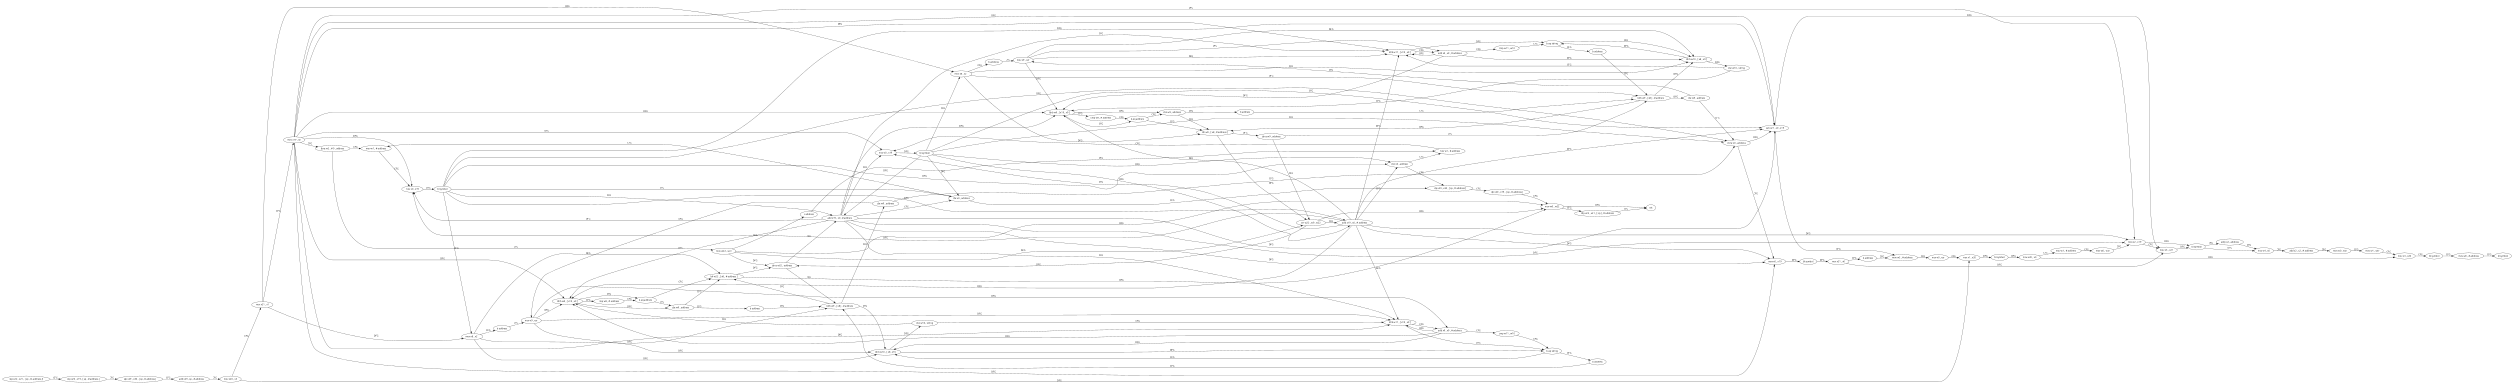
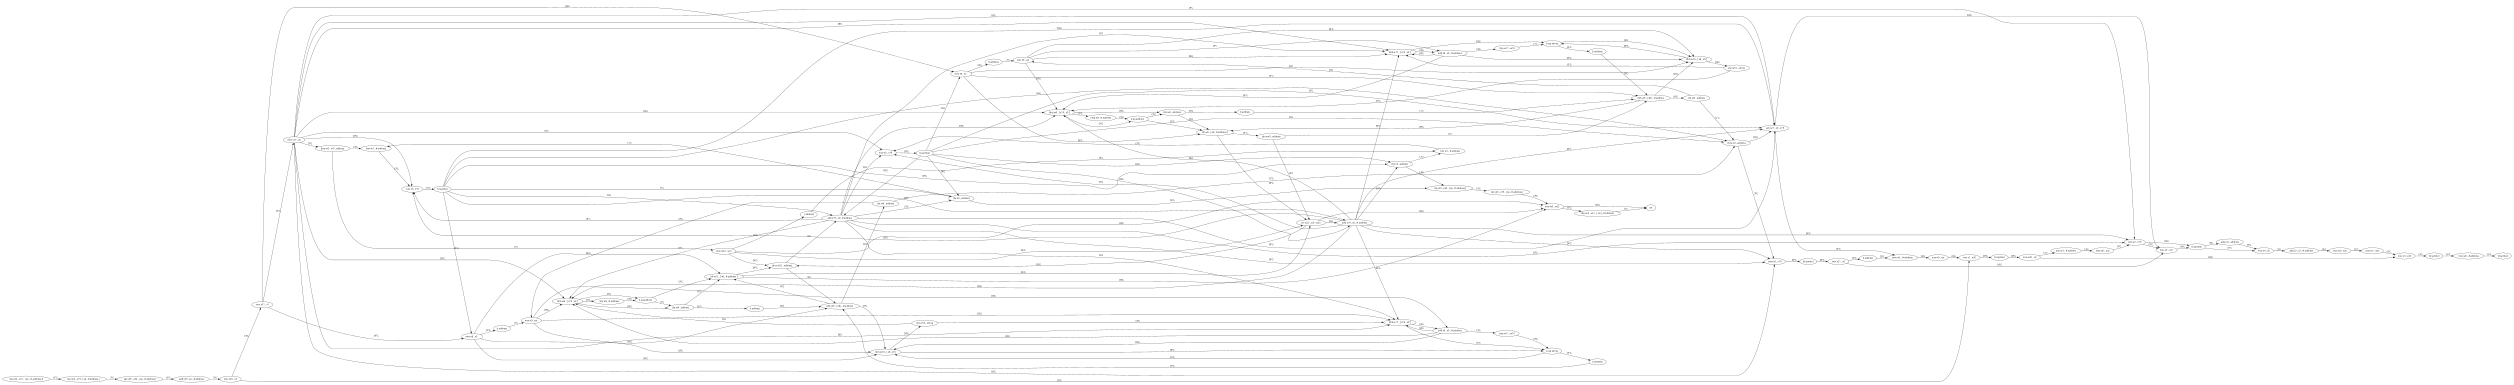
edge "ldr w22 , [ x8 , # address ]" -> "orr w22 , w9 , w22": added, label "DFG"
